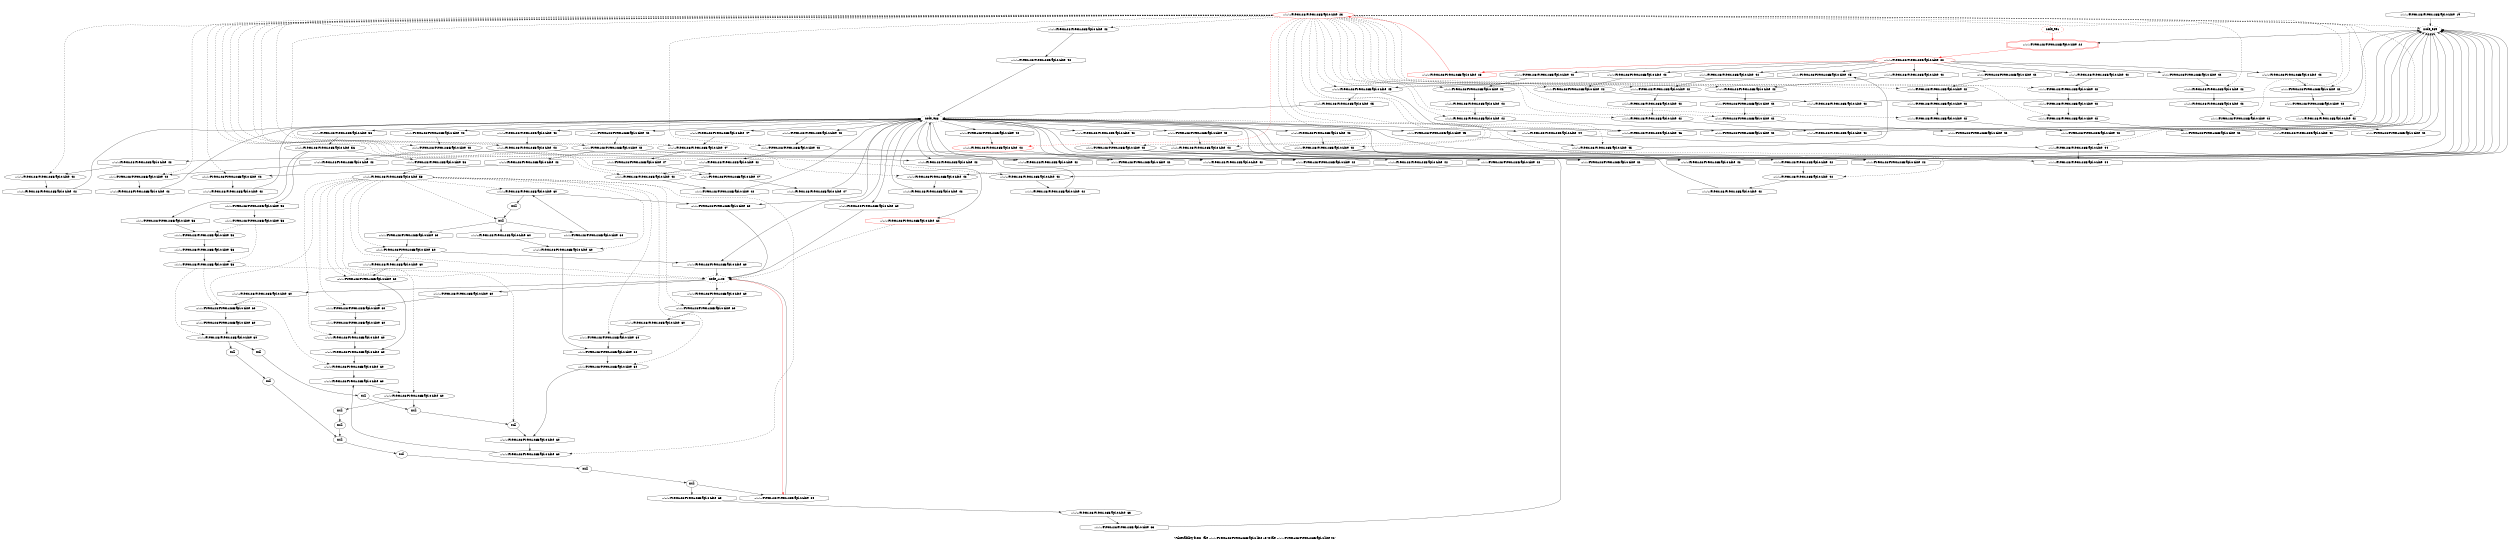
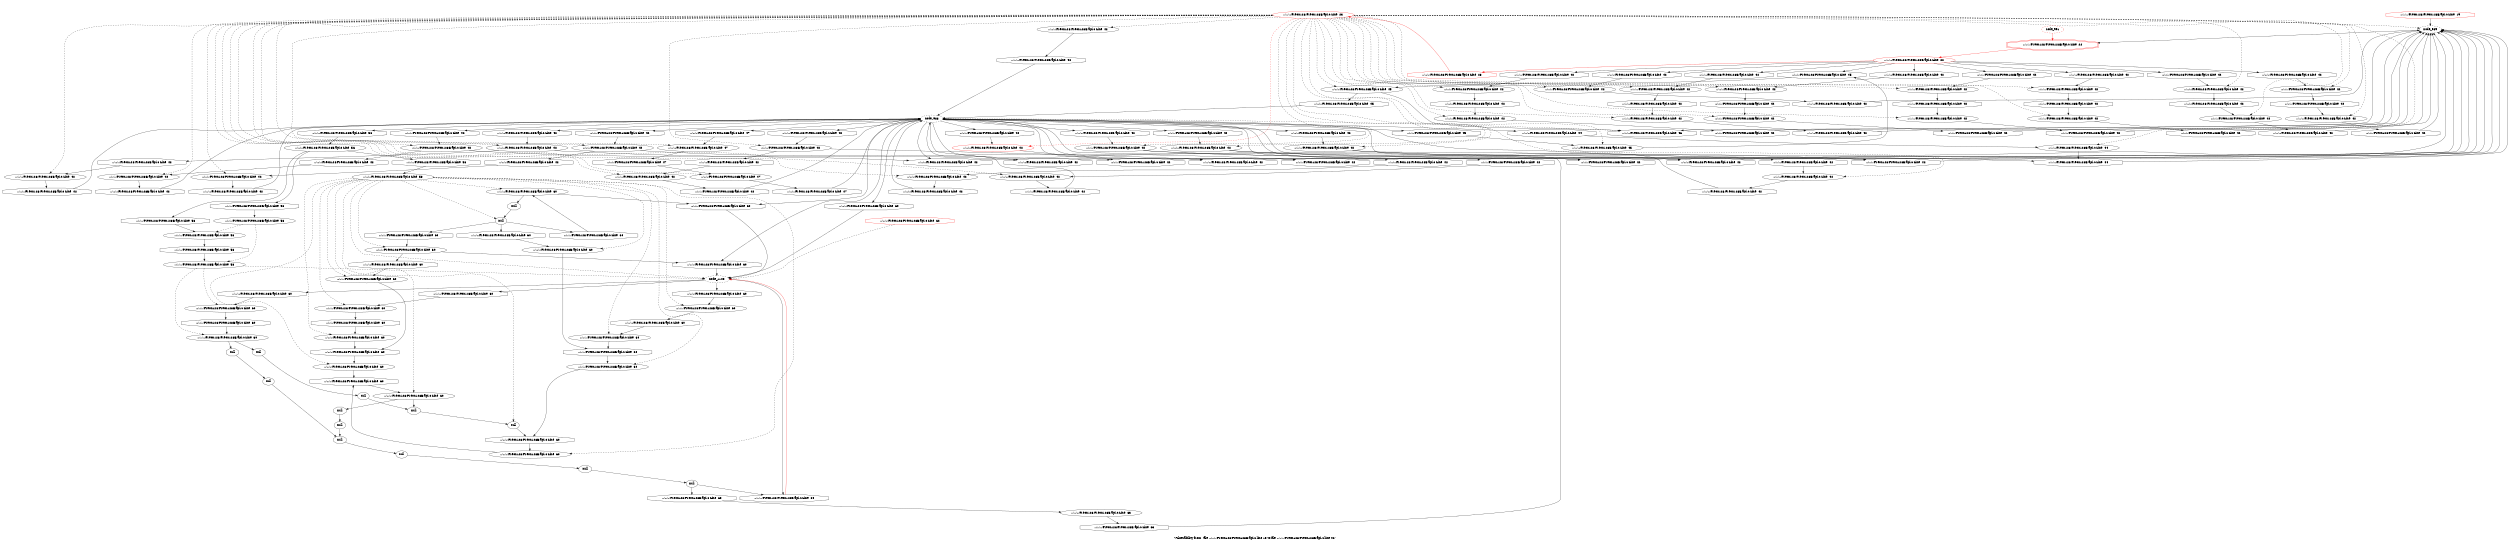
node "../../../Preon128/Preon128B/api.c Line  19": color black -> red
edge "../../../Preon128/Preon128B/api.c Line  46" -> "node_989": reversed
edge "node_988" -> "../../../Preon128/Preon128B/api.c Line  62": removed
edge "node_1103" -> "../../../Preon128/Preon128B/api.c Line  64": color red -> black
edge "../../../Preon128/Preon128B/api.c Line  64" -> "node_1103": color black -> red
